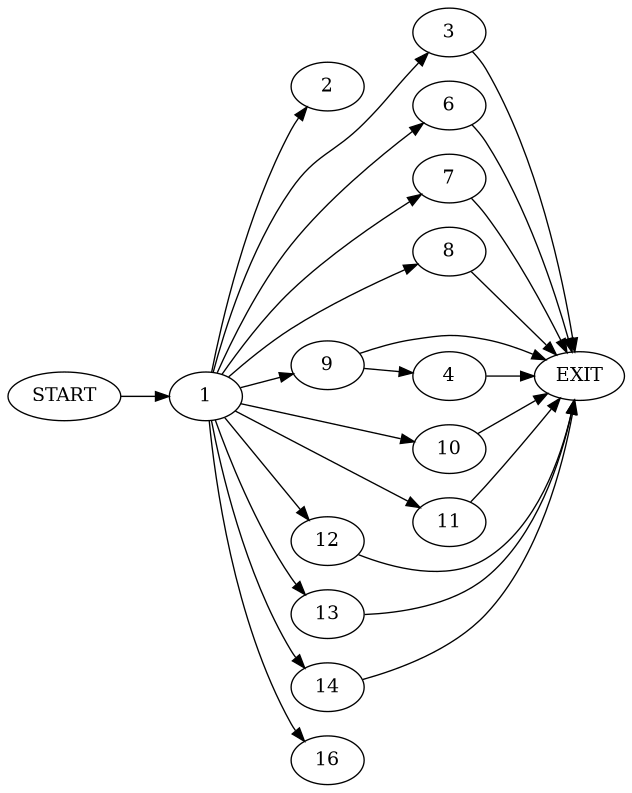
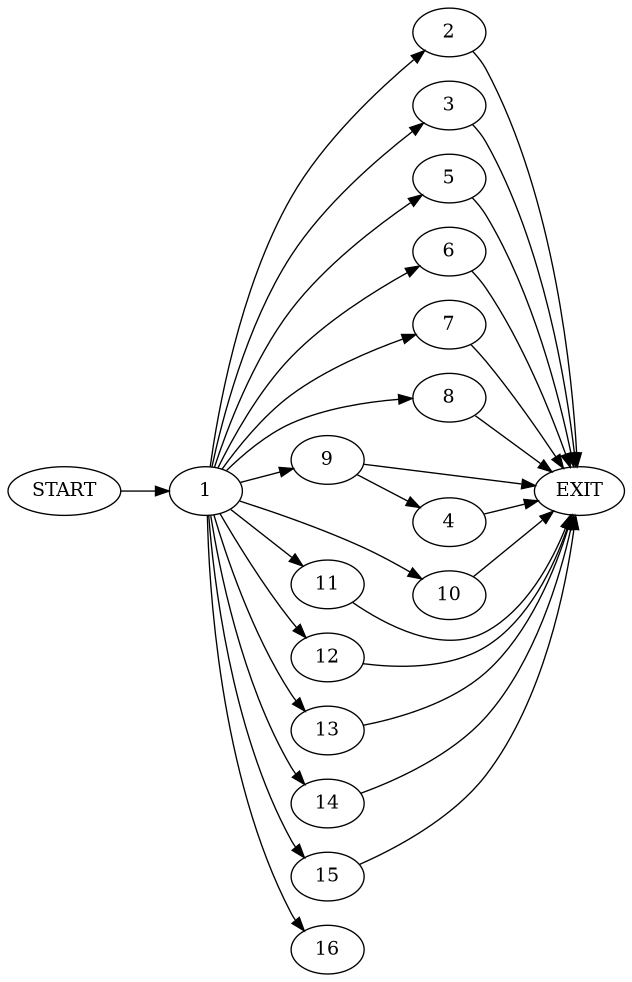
node "5": added
edge "2" -> "EXIT": added
node "15": added
